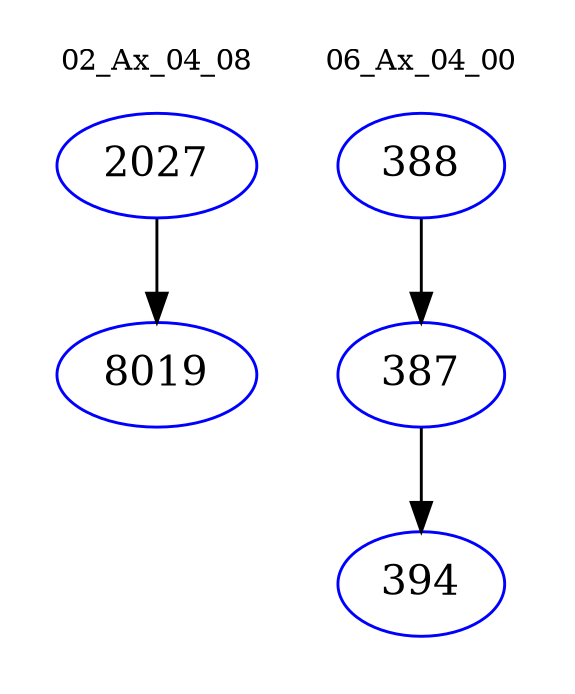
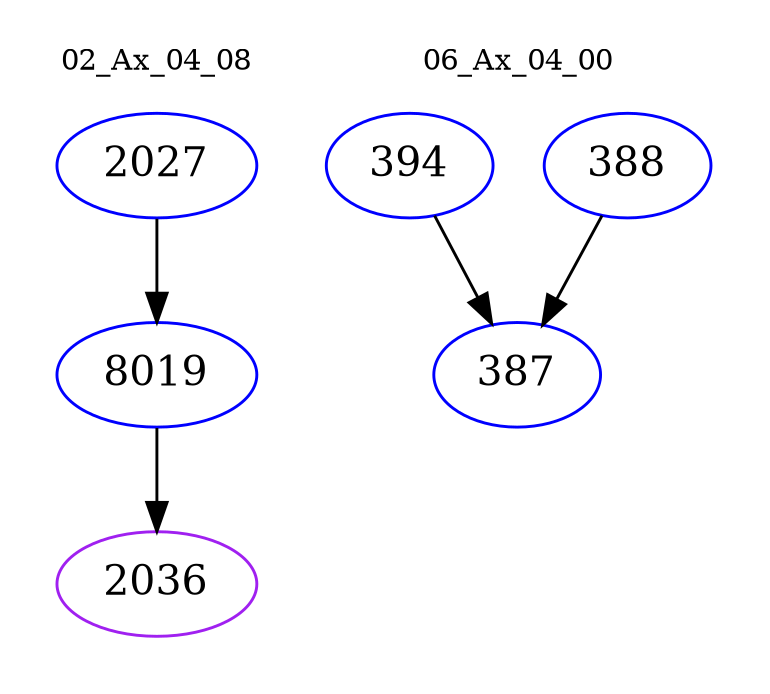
edge "387" -> "394": reversed
node "2036": added
